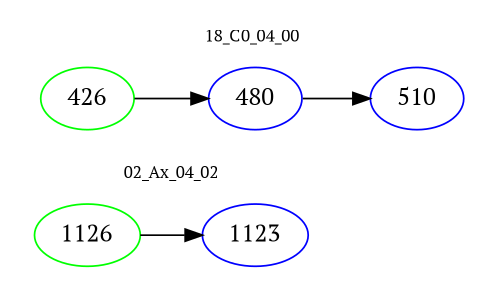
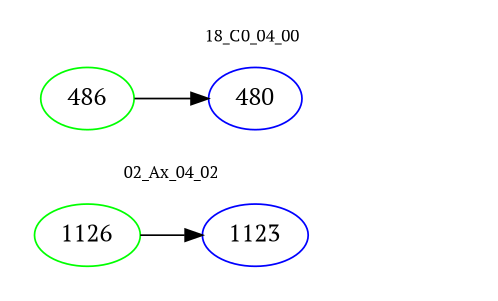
node "426": label "426" -> "486"
node "510": removed
